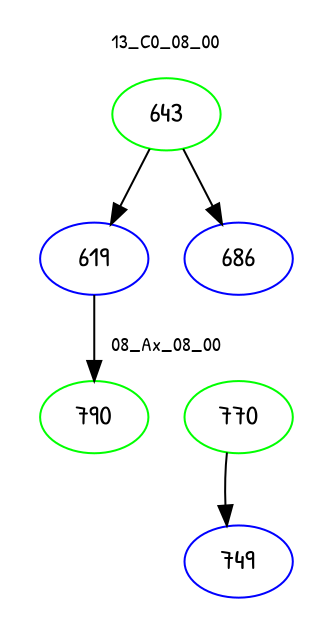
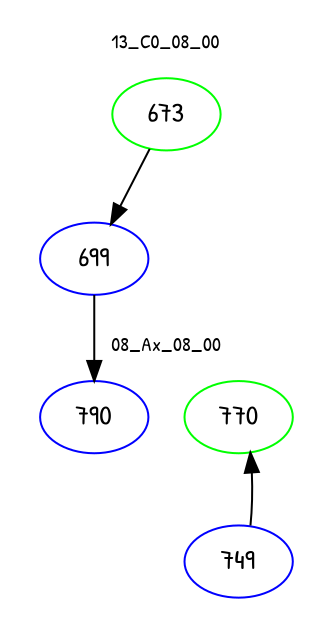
node "643": label "643" -> "673"
node "619": label "619" -> "699"
node "686": removed
node "790": color green -> blue
edge "770" -> "749": reversed
